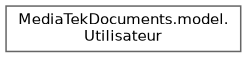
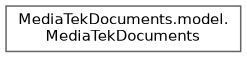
node "MediaTekDocuments.model. Utilisateur": label "MediaTekDocuments.model. Utilisateur" -> "MediaTekDocuments.model. MediaTekDocuments"
